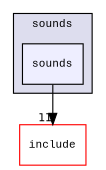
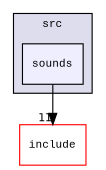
cluster "sounds": label "sounds" -> "src"
